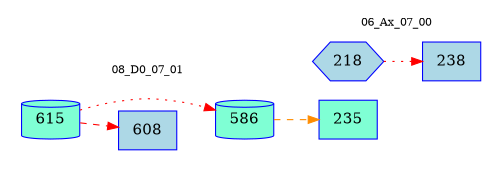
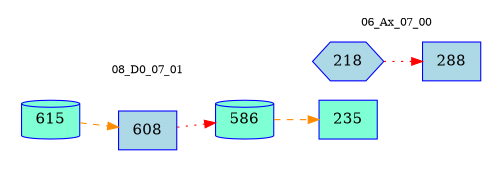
node "238": label "238" -> "288"
edge "615" -> "586": now "608" -> "586"
edge "615" -> "608": color red -> darkorange
